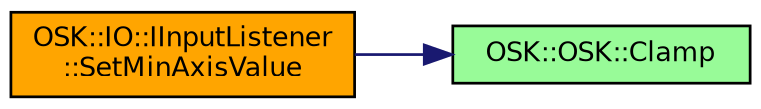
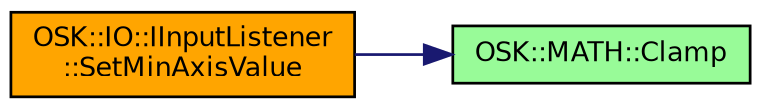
node "OSK::OSK::Clamp": label "OSK::OSK::Clamp" -> "OSK::MATH::Clamp"
